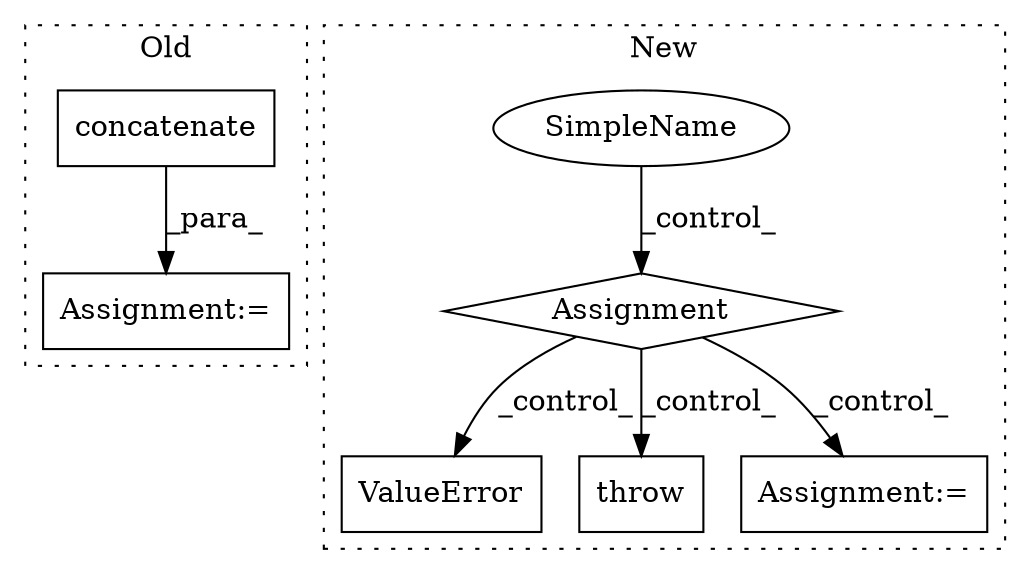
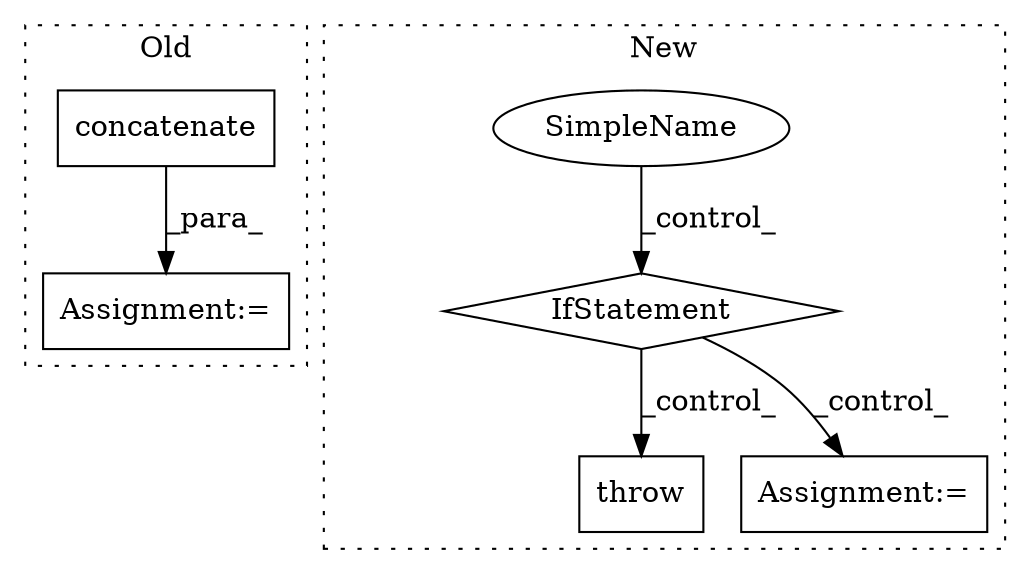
node "Assignment": label "Assignment" -> "IfStatement"
node "ValueError": removed
